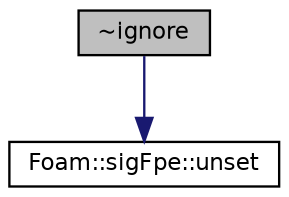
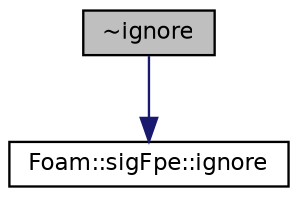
node "Foam::sigFpe::unset": label "Foam::sigFpe::unset" -> "Foam::sigFpe::ignore"
